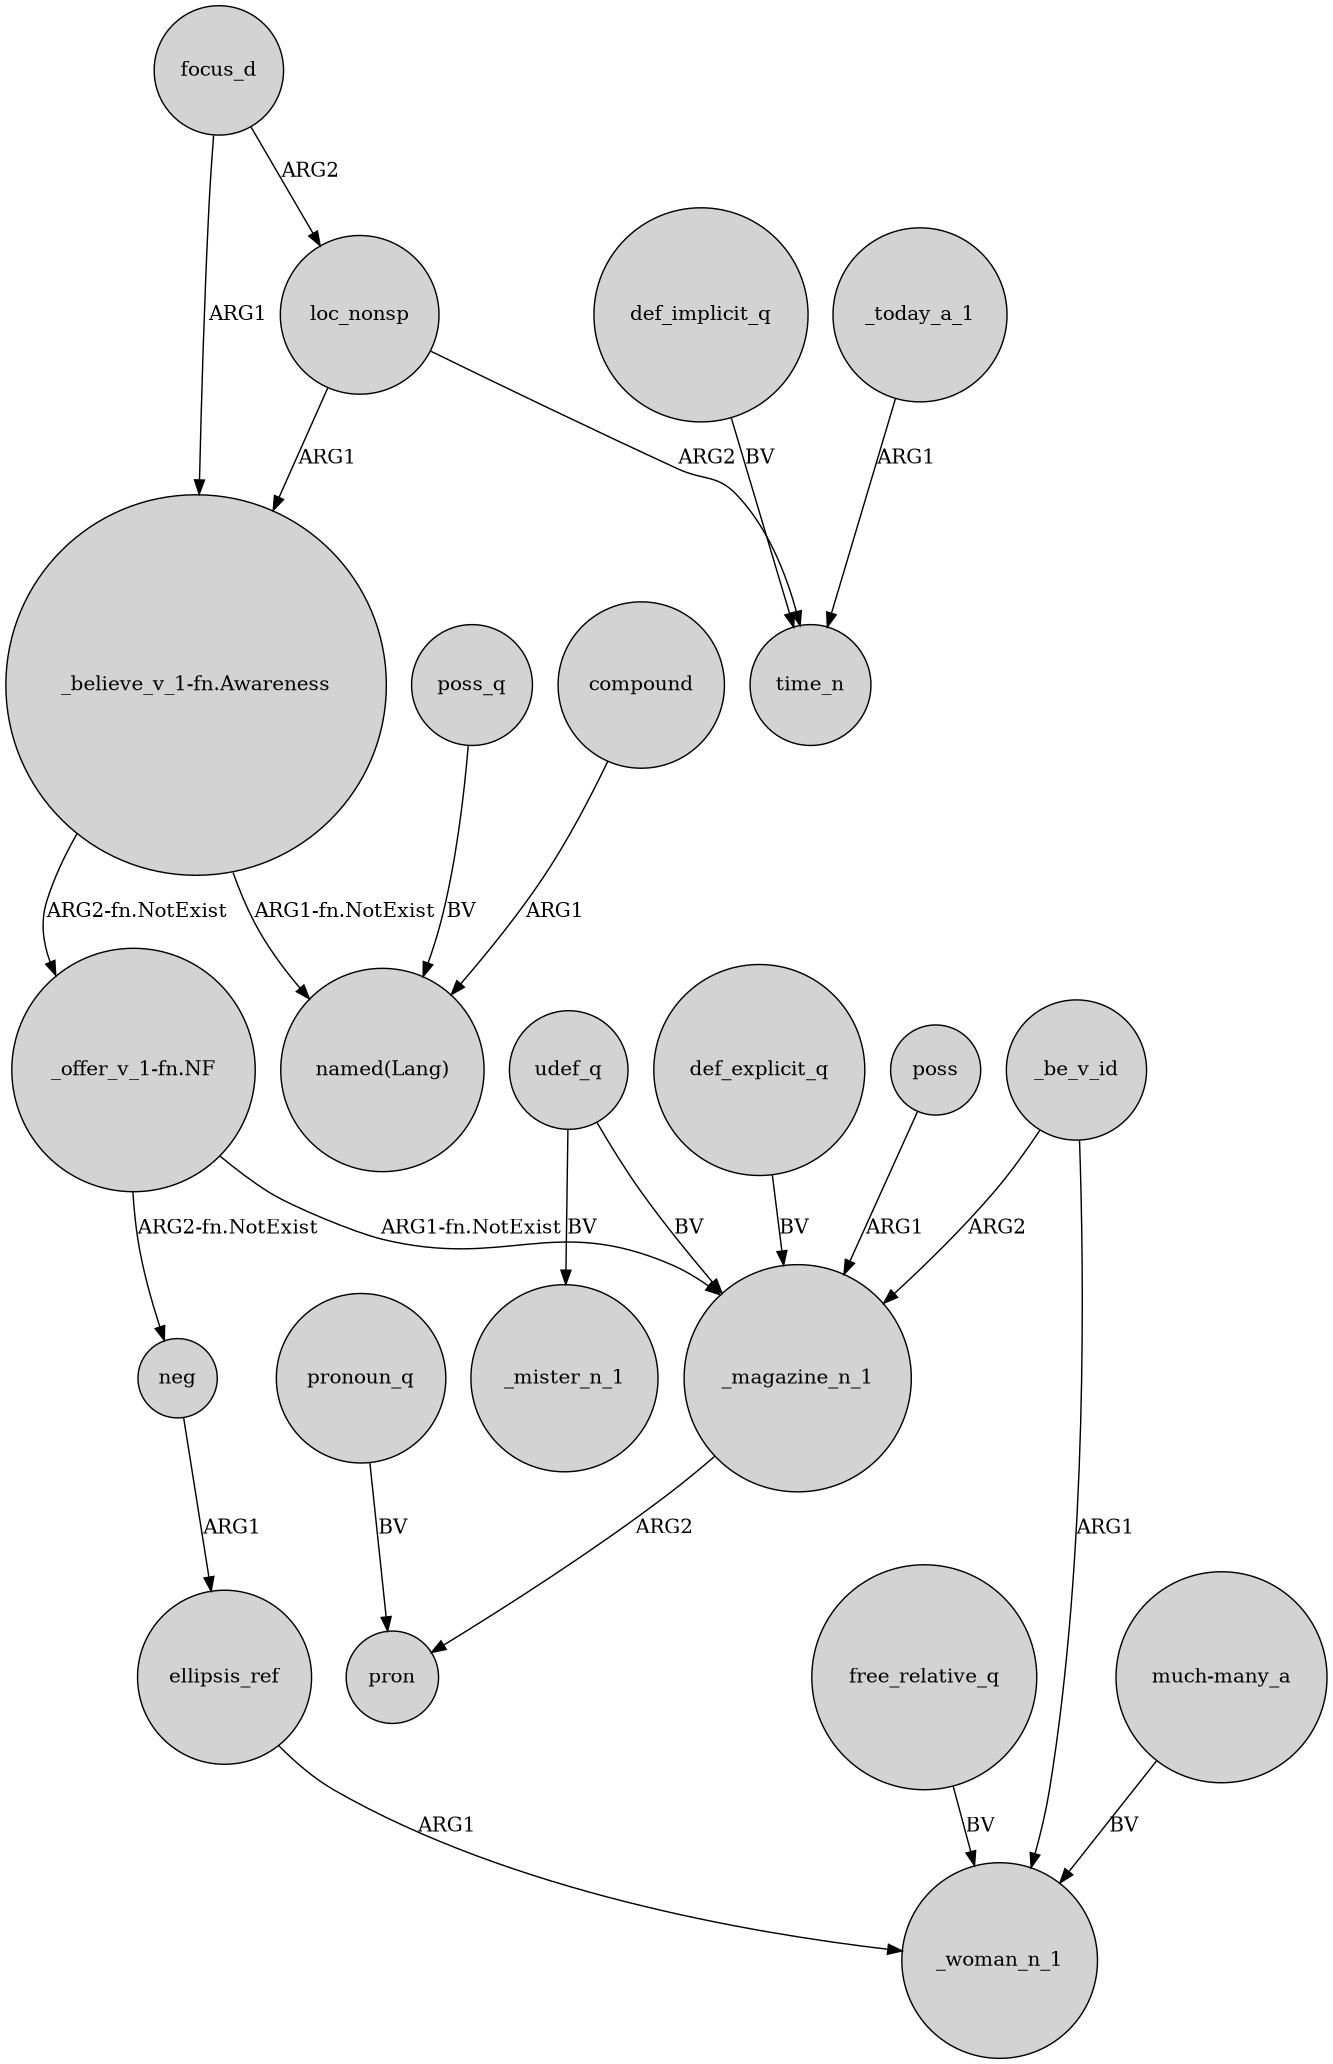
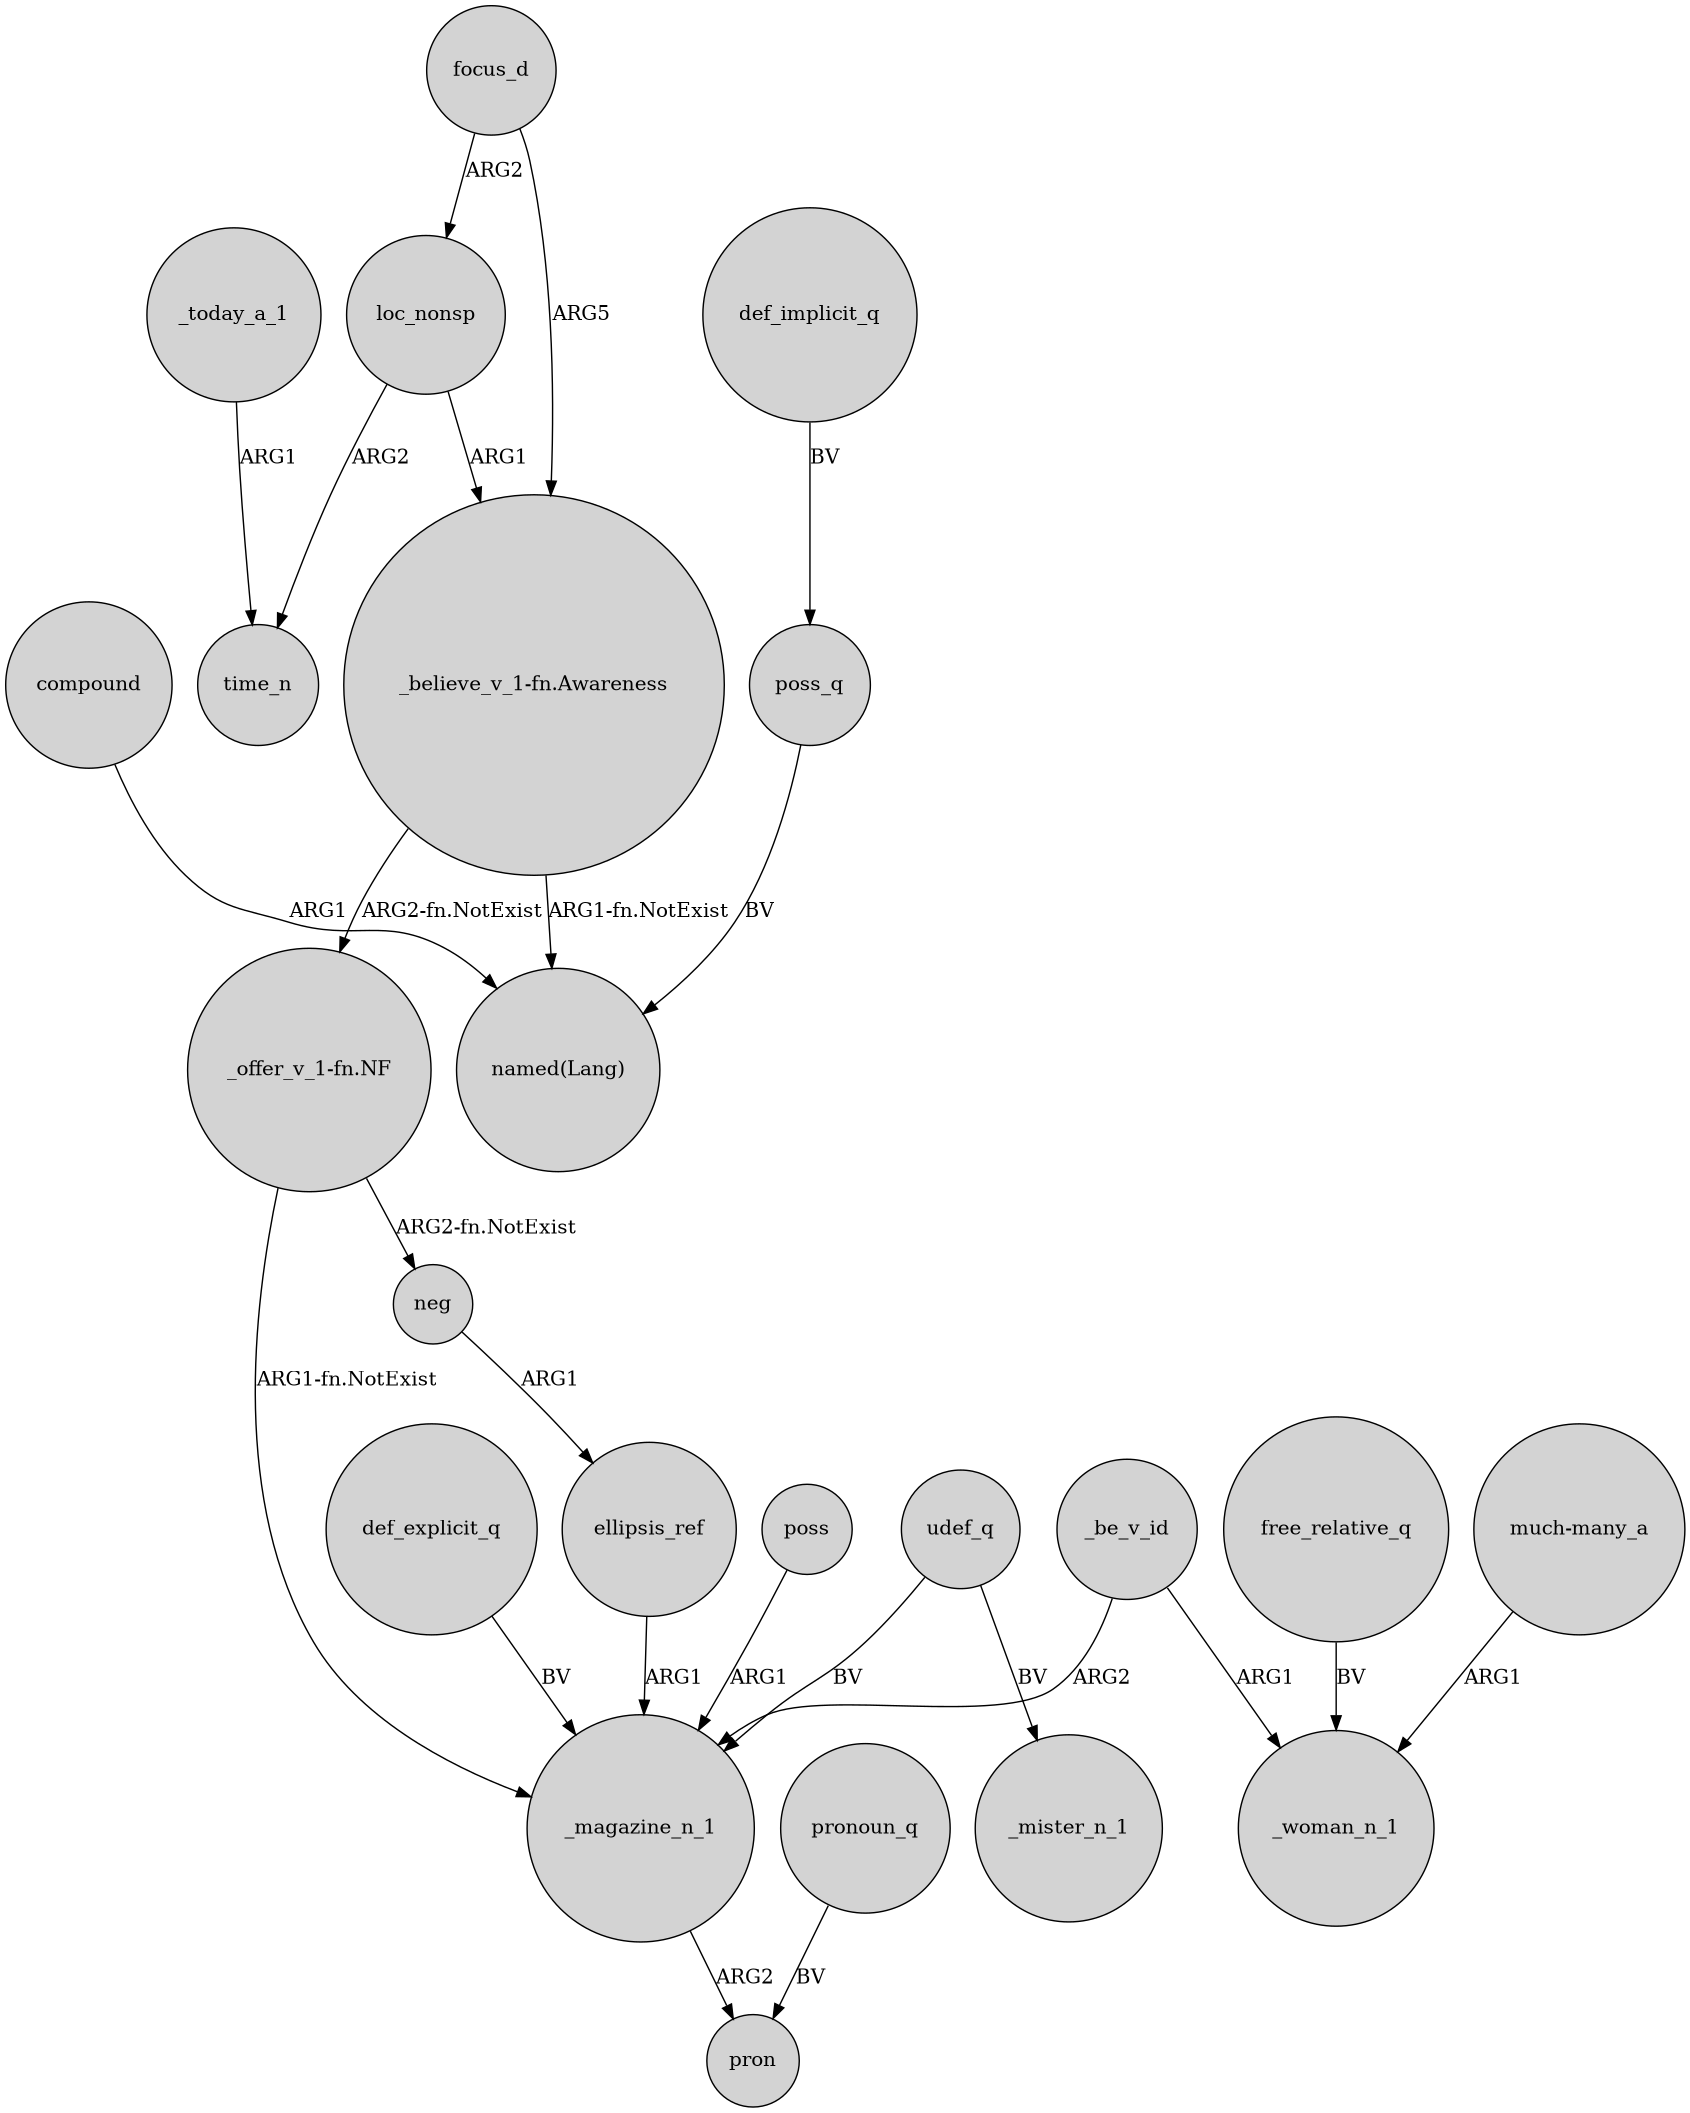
edge "focus_d" -> "_believe_v_1-fn.Awareness": label "ARG1" -> "ARG5"
edge "def_implicit_q" -> "time_n": now "def_implicit_q" -> "poss_q"
edge "much-many_a" -> "_woman_n_1": label "BV" -> "ARG1"
edge "ellipsis_ref" -> "_woman_n_1": now "ellipsis_ref" -> "_magazine_n_1"
